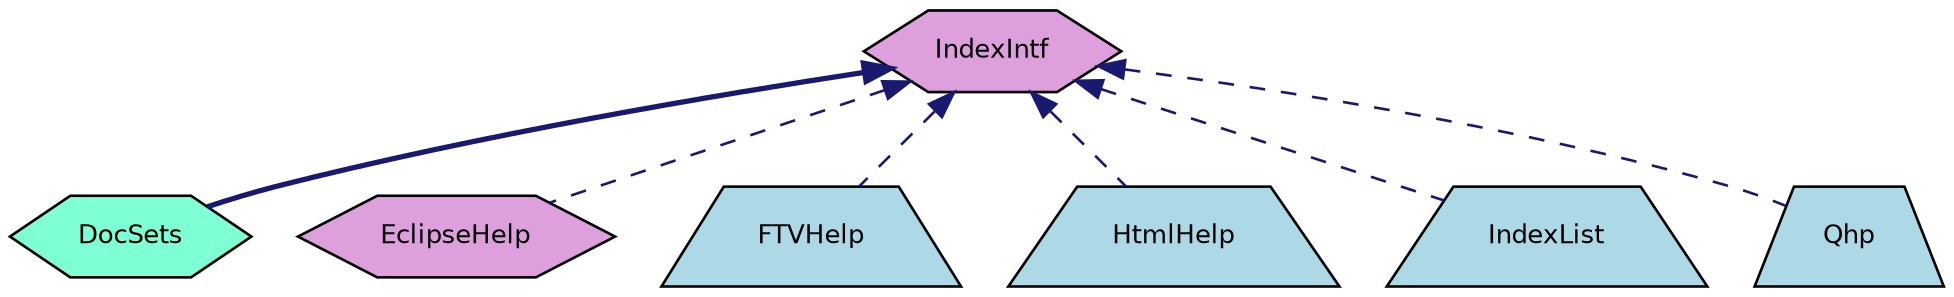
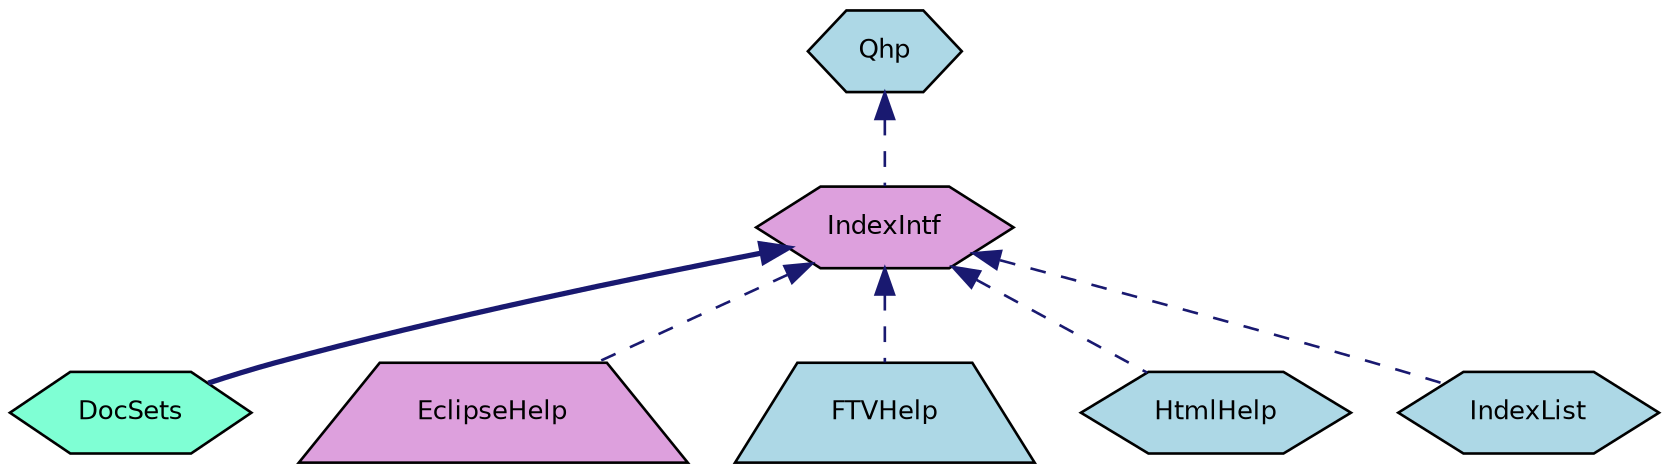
edge "Qhp" -> "IndexIntf": reversed
node "EclipseHelp": shape hexagon -> trapezium
node "HtmlHelp": shape trapezium -> hexagon
node "IndexList": shape trapezium -> hexagon
node "Qhp": shape trapezium -> hexagon
